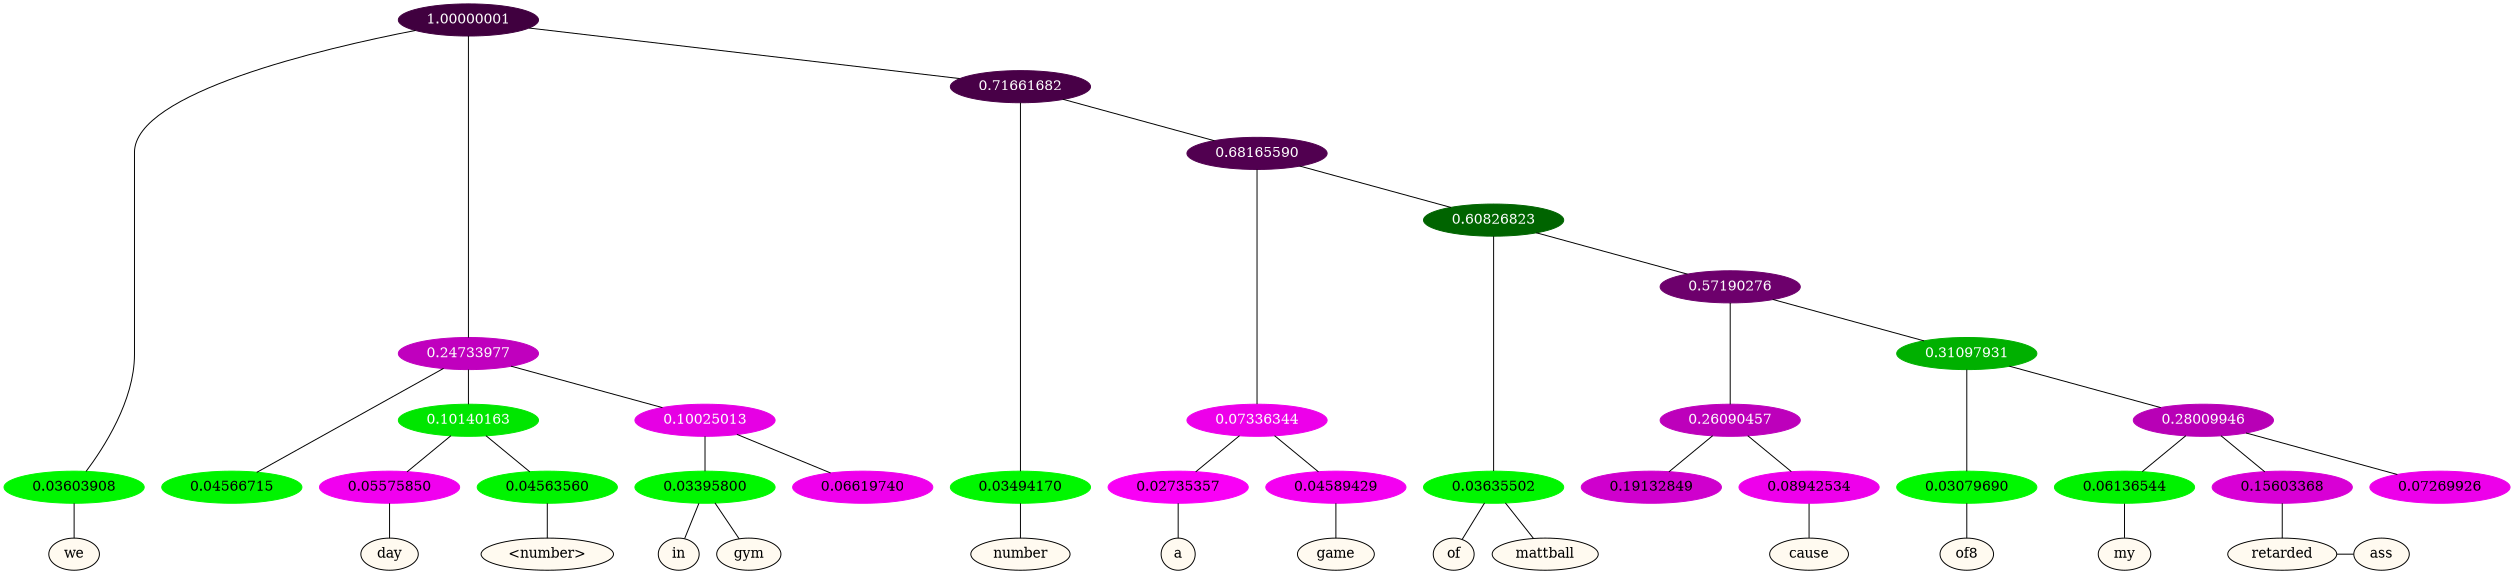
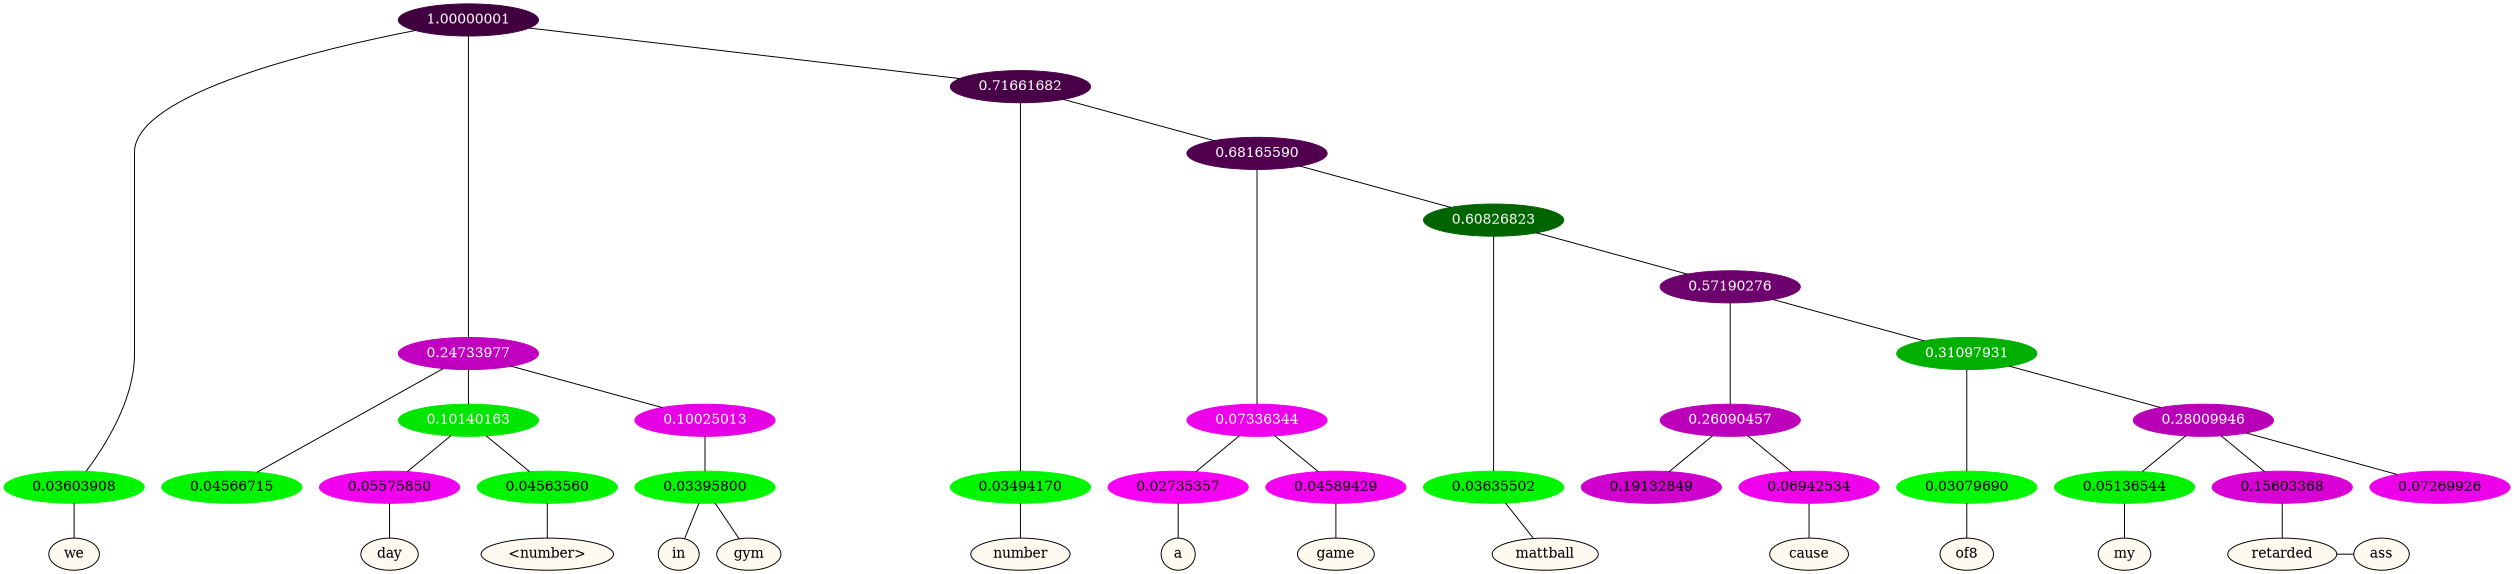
node "0.06619740": removed
node "0.08942534": label "0.08942534" -> "0.06942534"
node "0.06136544": label "0.06136544" -> "0.05136544"
node "of": removed
